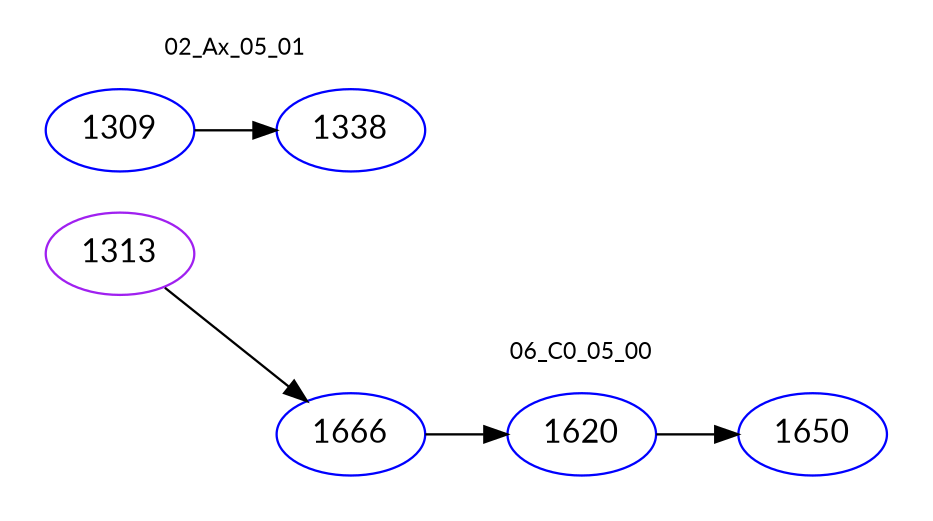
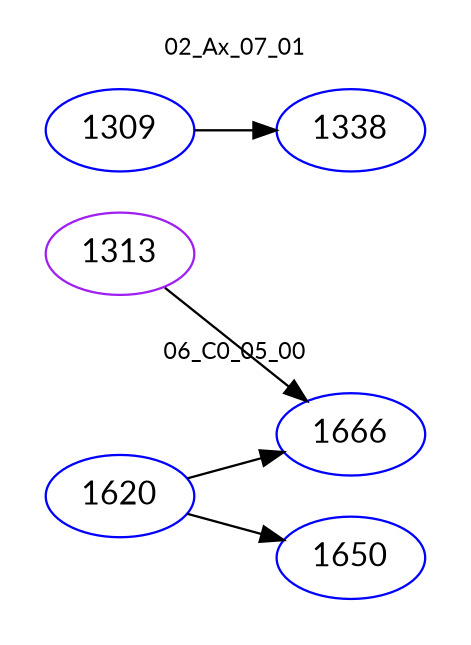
cluster "02_Ax_05_01": label "02_Ax_05_01" -> "02_Ax_07_01"
edge "1666" -> "1620": reversed
